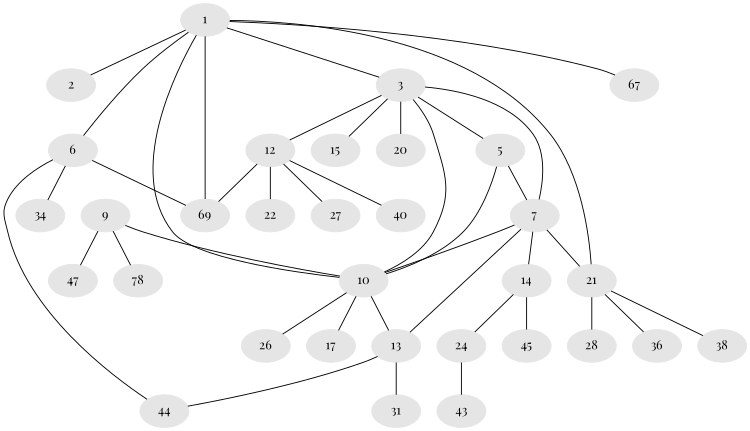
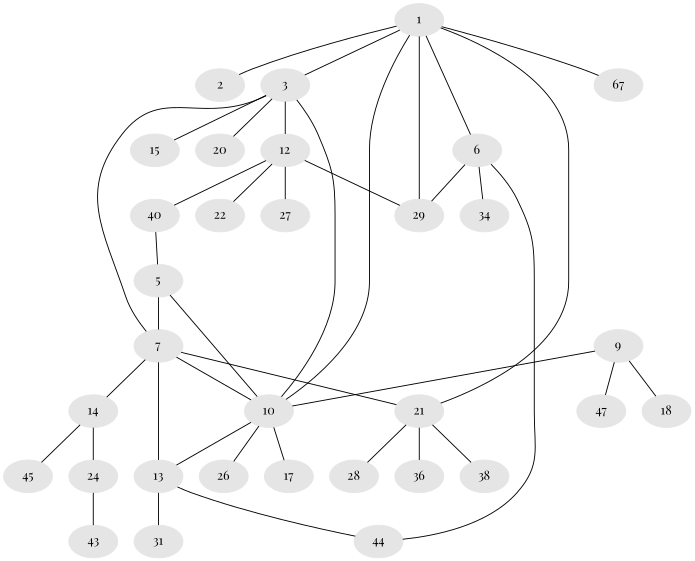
edge "3" -- "5": now "40" -- "5"
node "69": label "69" -> "29"
node "78": label "78" -> "18"
